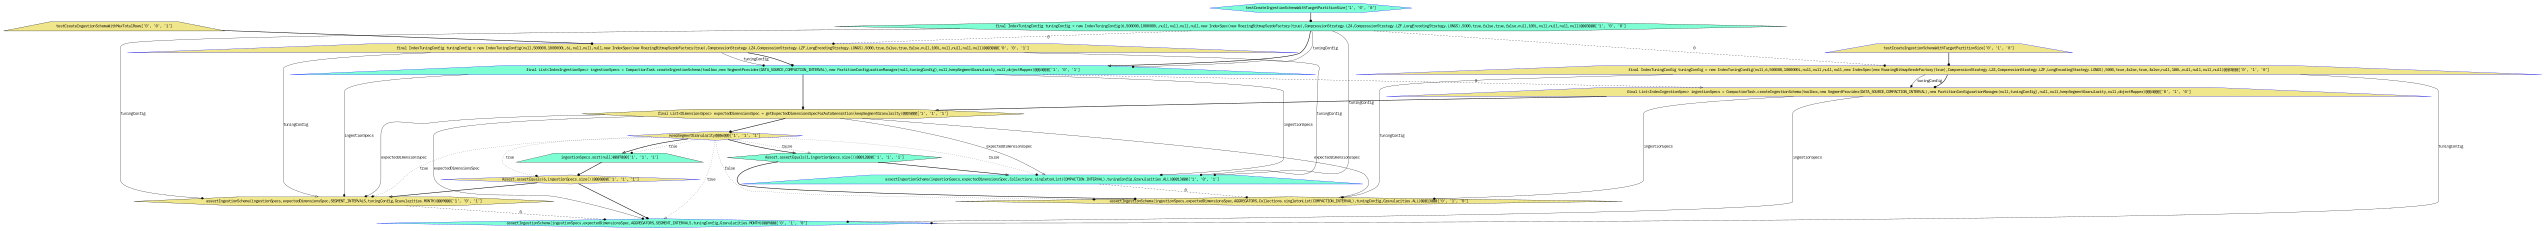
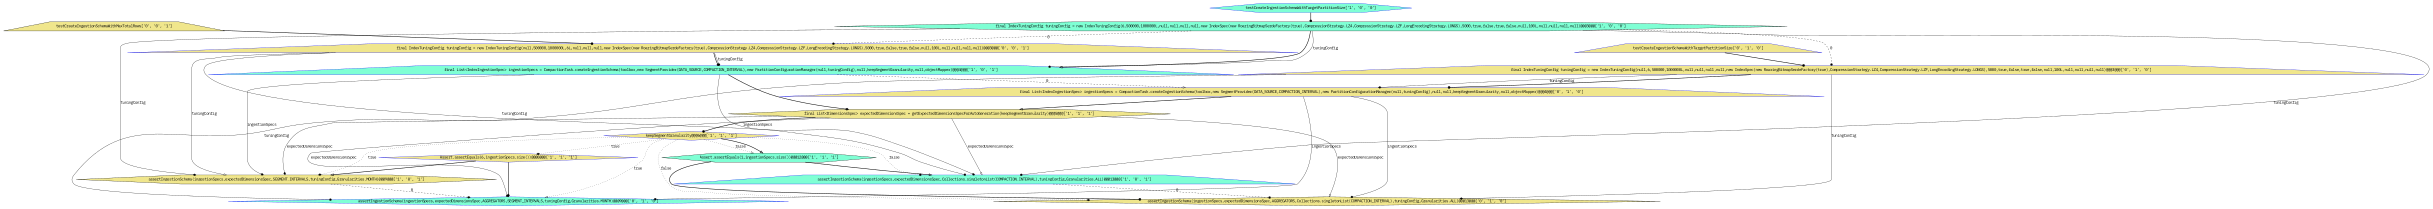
node "ingestionSpecs.sort(null)@@@7@@@['1', '1', '1']": removed
